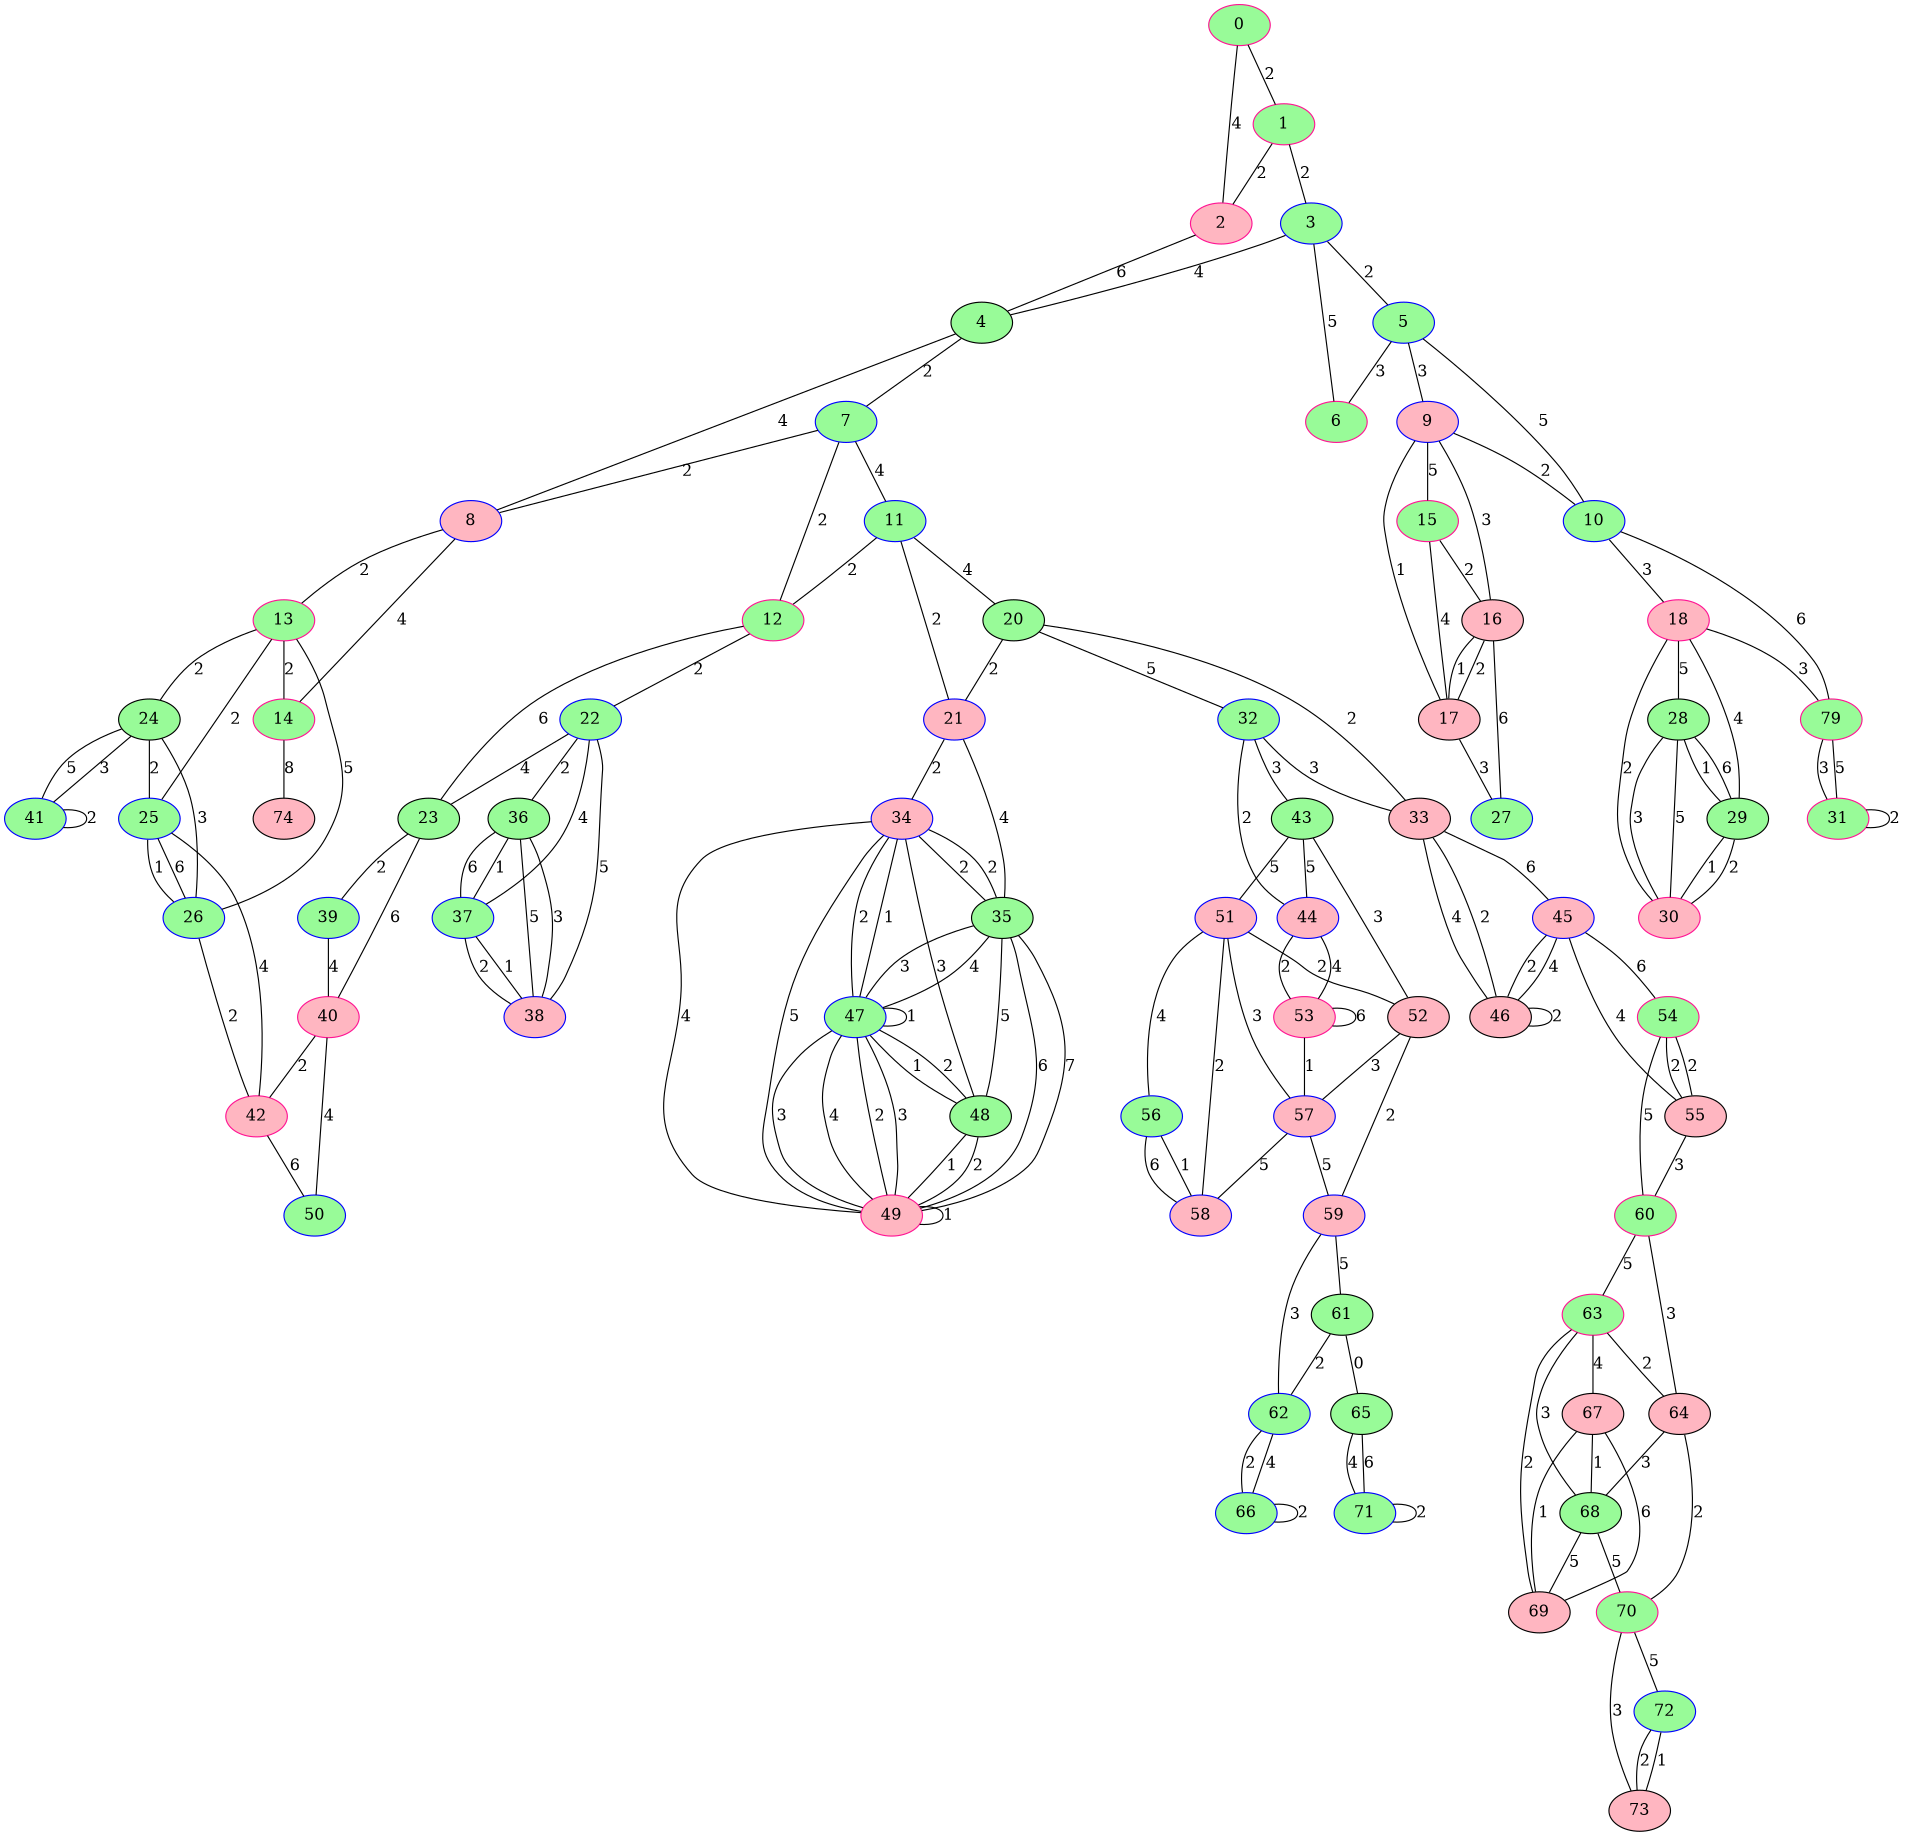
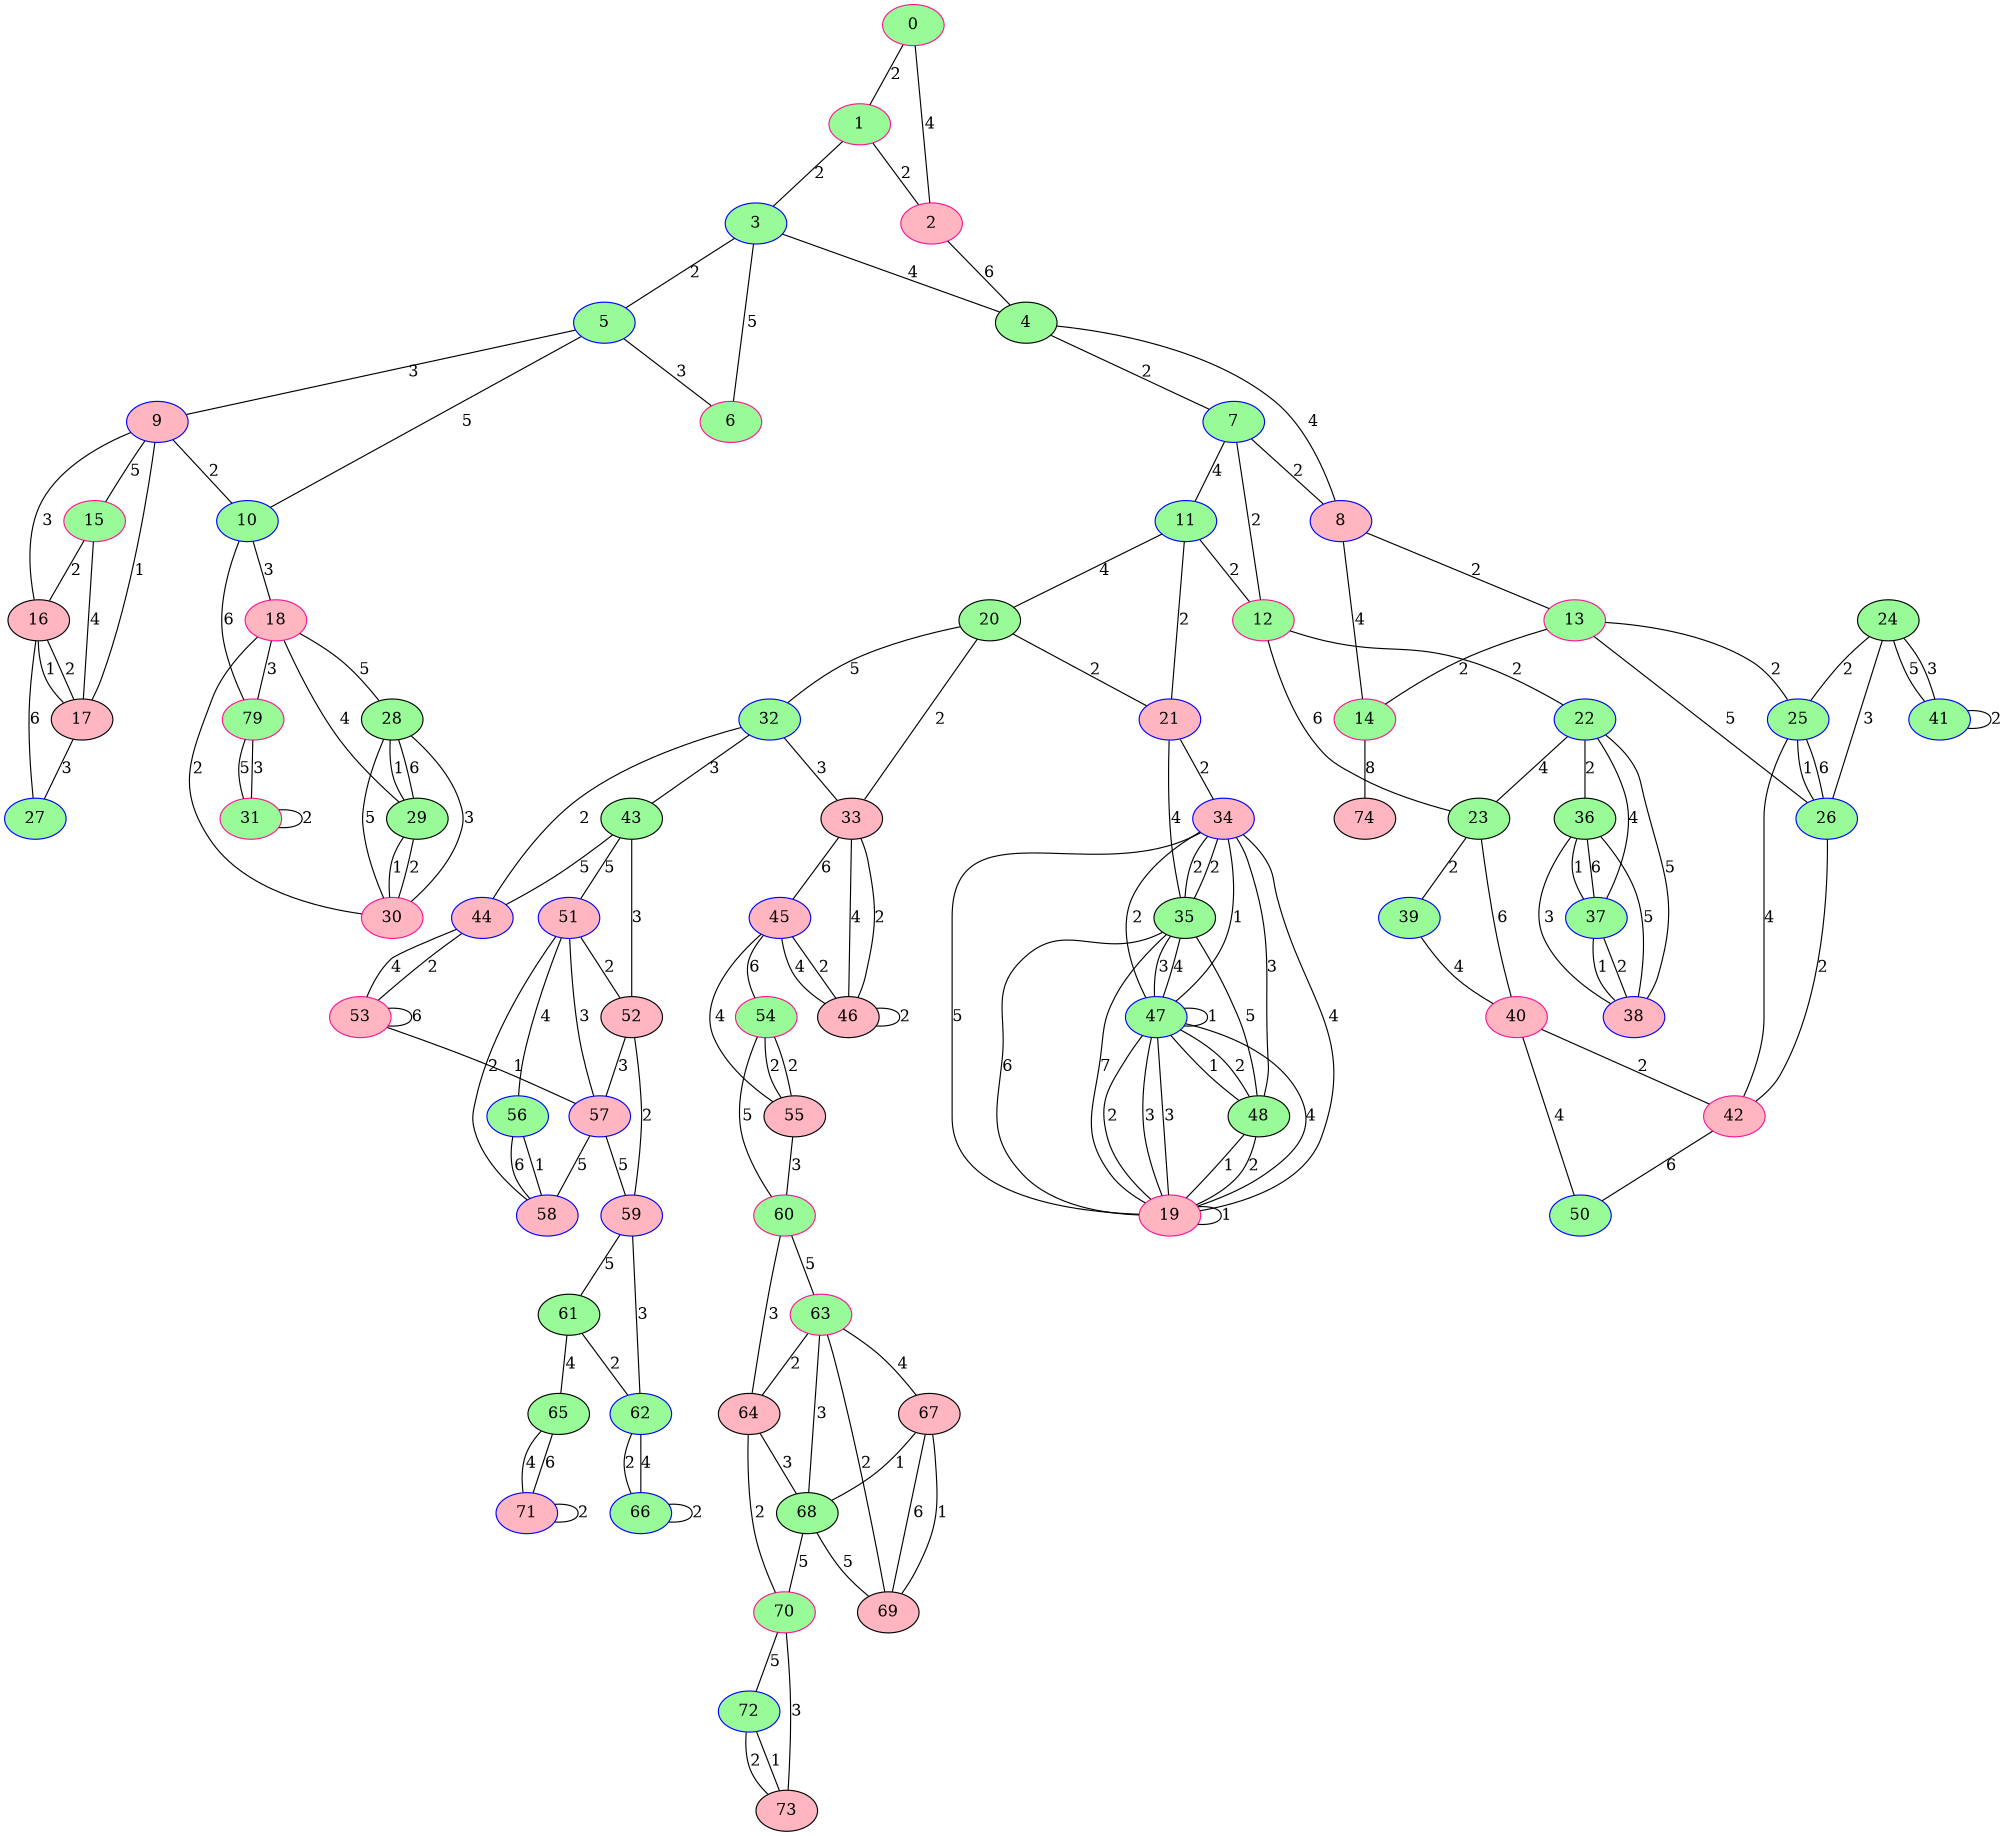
edge "13" -- "24": removed, label "2"
node "49": label "49" -> "19"
edge "61" -- "65": label "0" -> "4"
node "71": fillcolor palegreen -> lightpink
